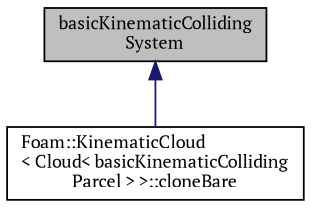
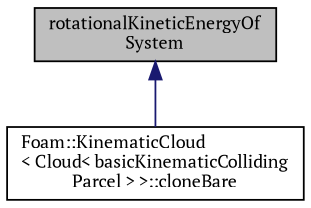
node "basicKinematicColliding System": label "basicKinematicColliding System" -> "rotationalKineticEnergyOf System"
